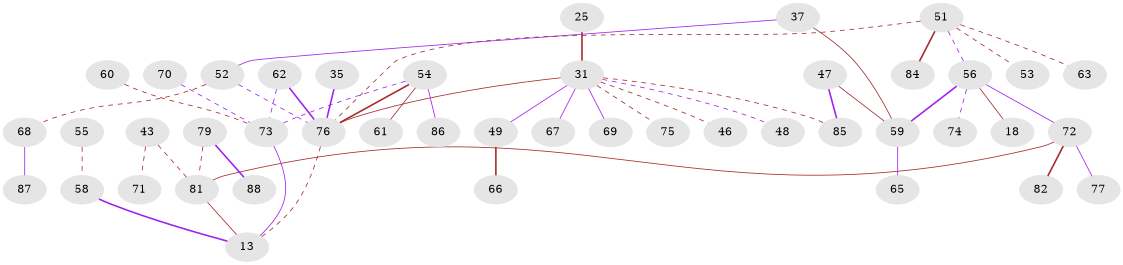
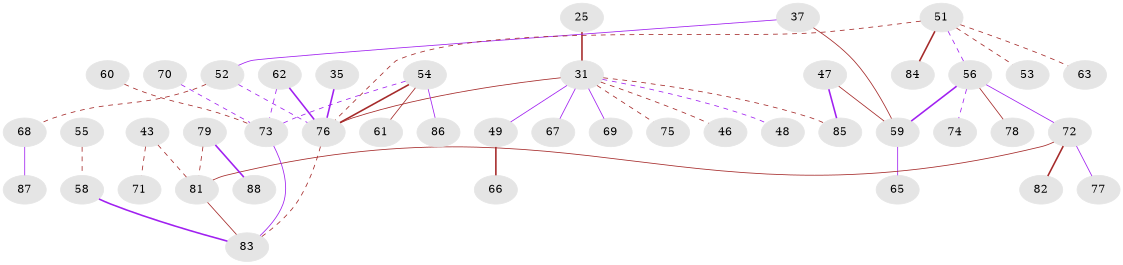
node "18": label "18" -> "78"
node "13": label "13" -> "83"
